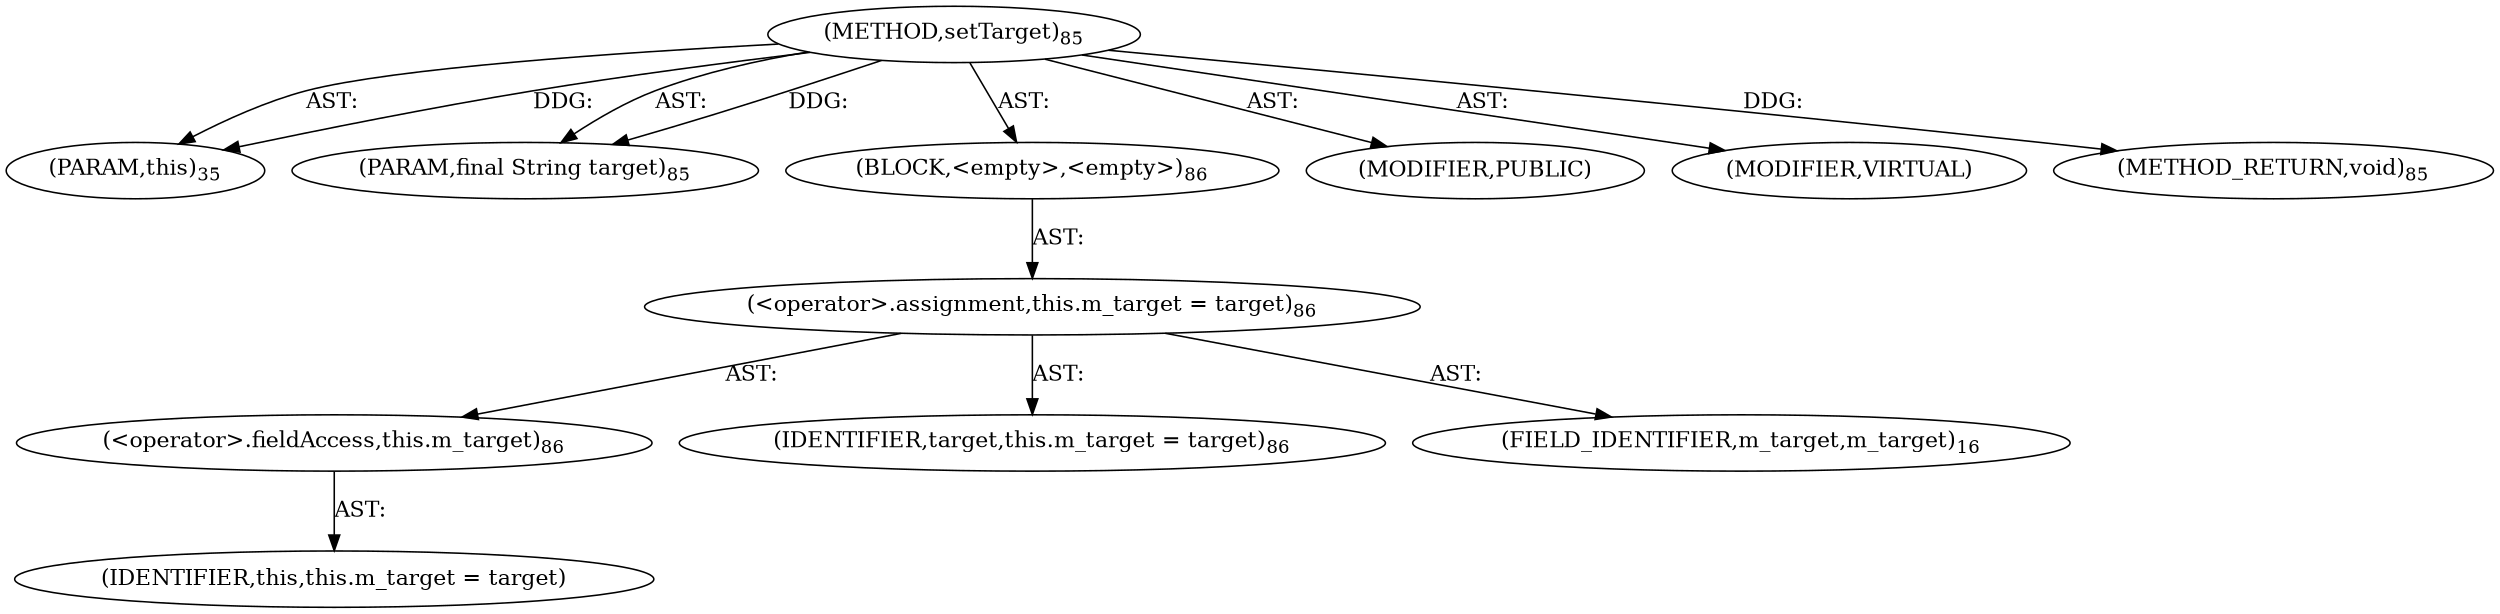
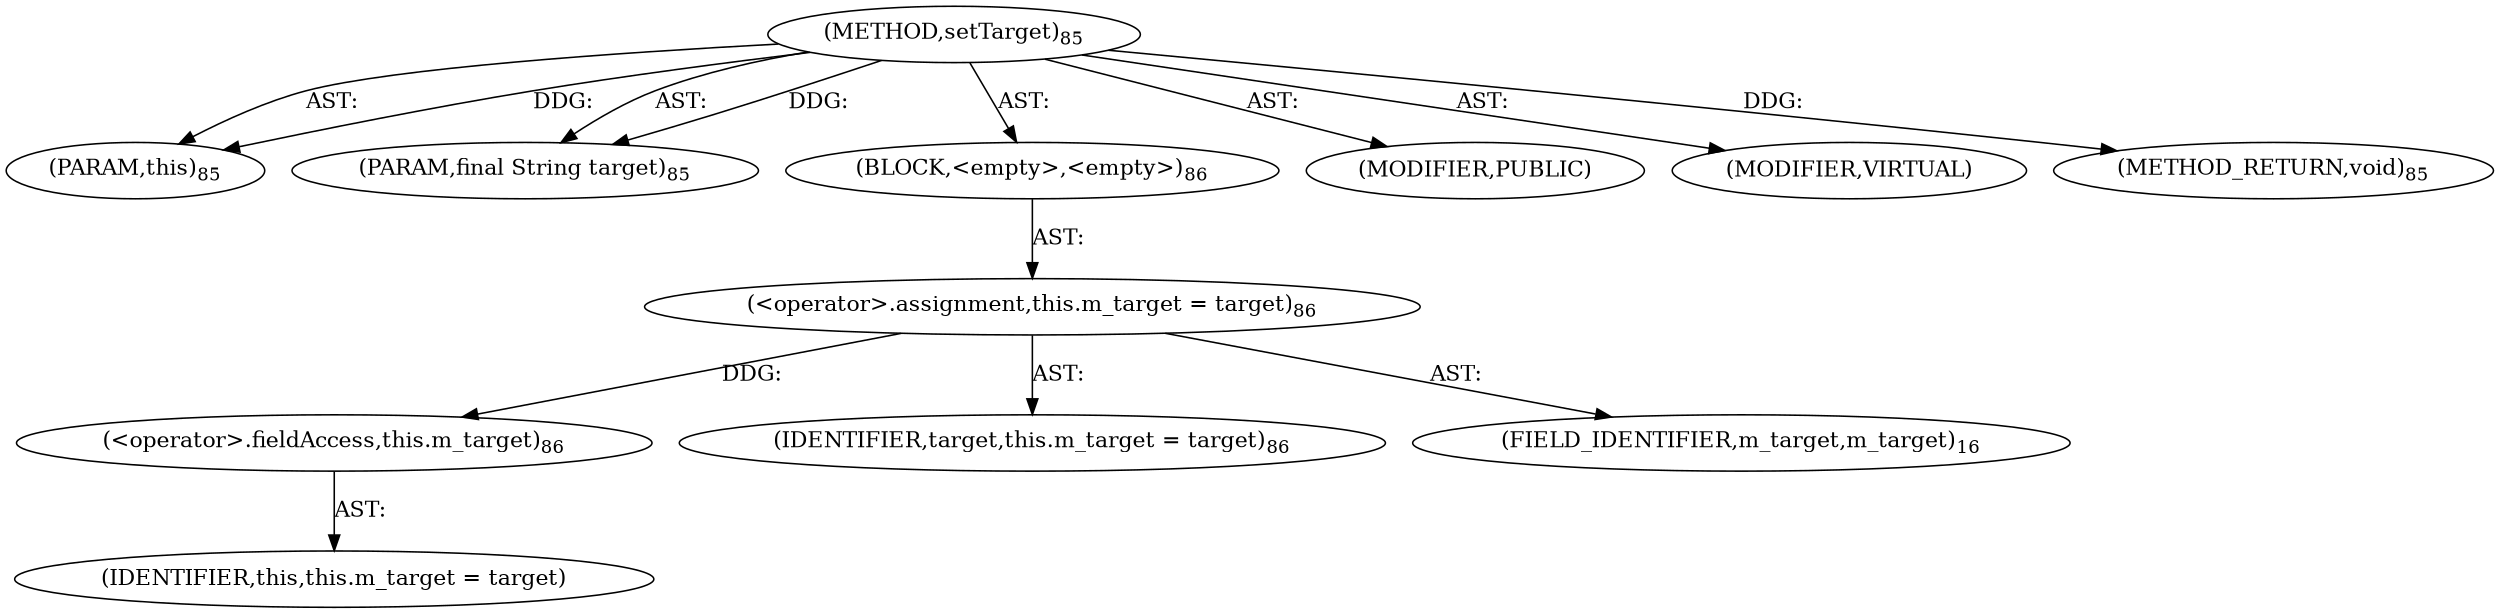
node "(PARAM,this)": text "35" -> "85"
edge "(<operator>.assignment,this.m_target = target)" -> "(<operator>.fieldAccess,this.m_target)": label "AST: " -> "DDG: "
